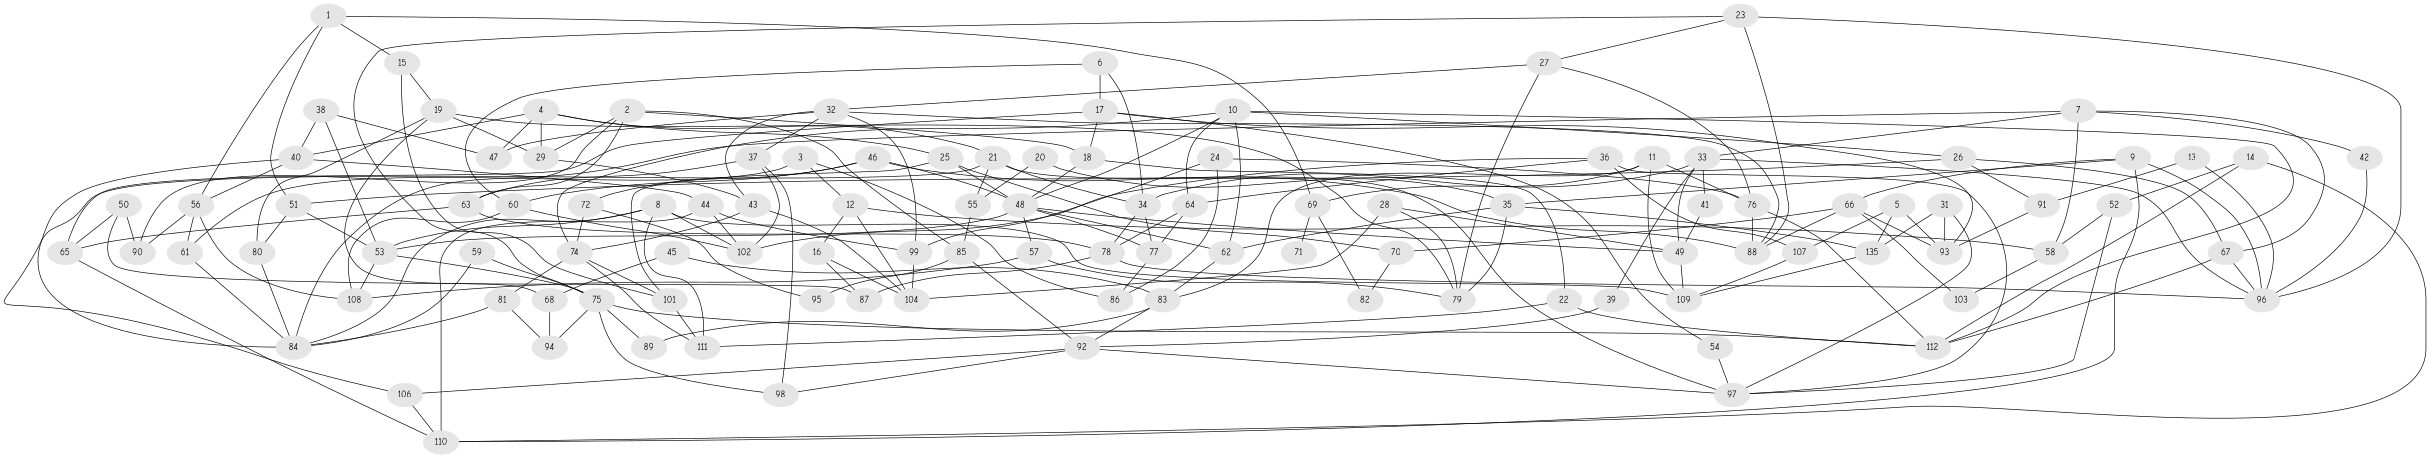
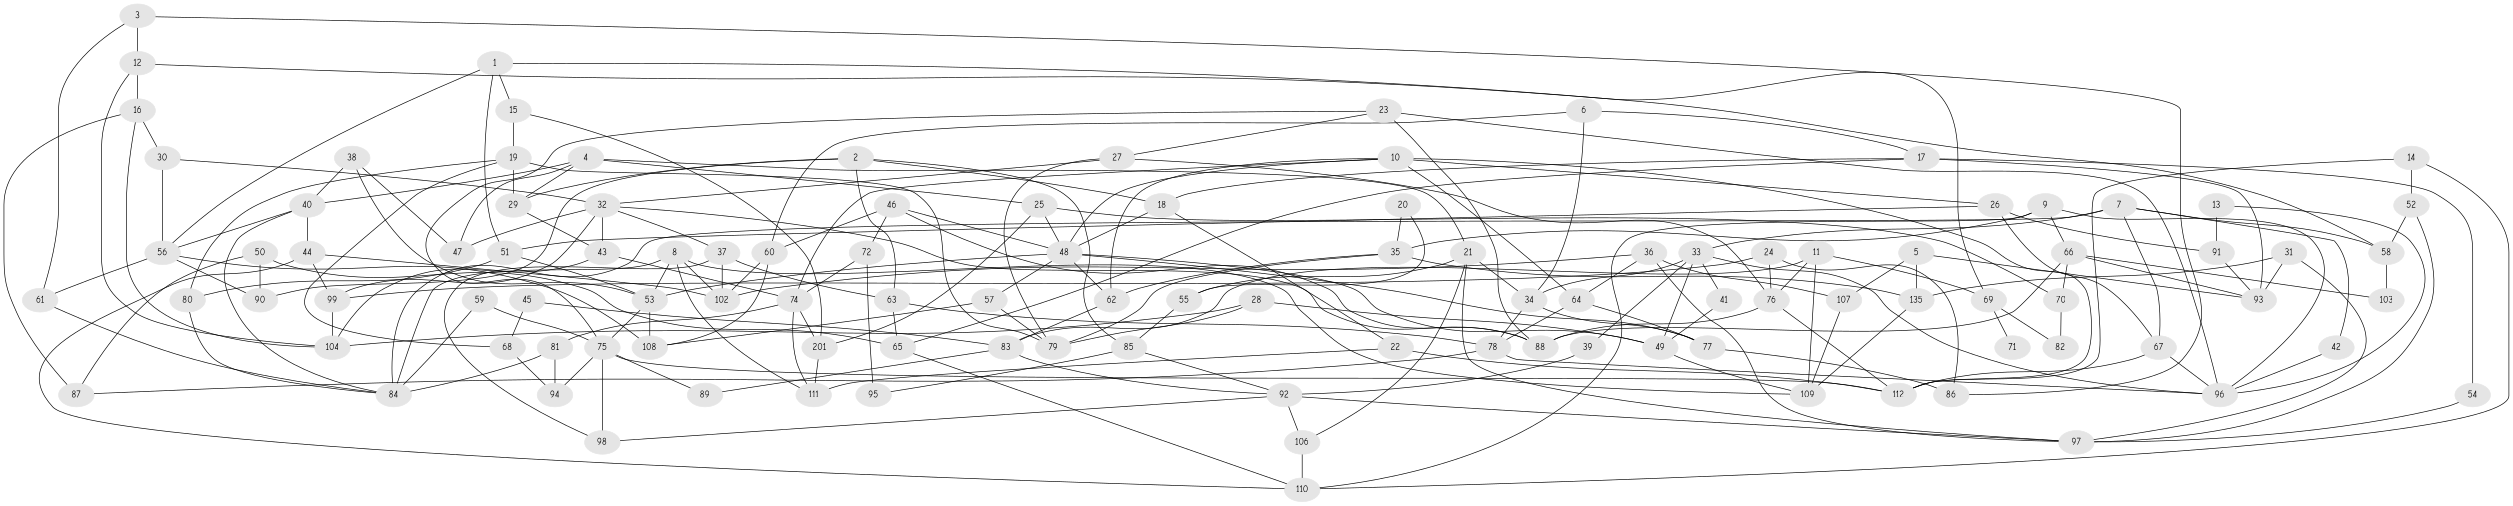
node "30": added
node "101": label "101" -> "201"
